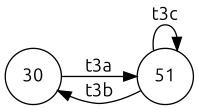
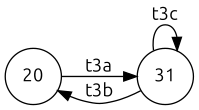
node "30": label "30" -> "20"
node "51": label "51" -> "31"
